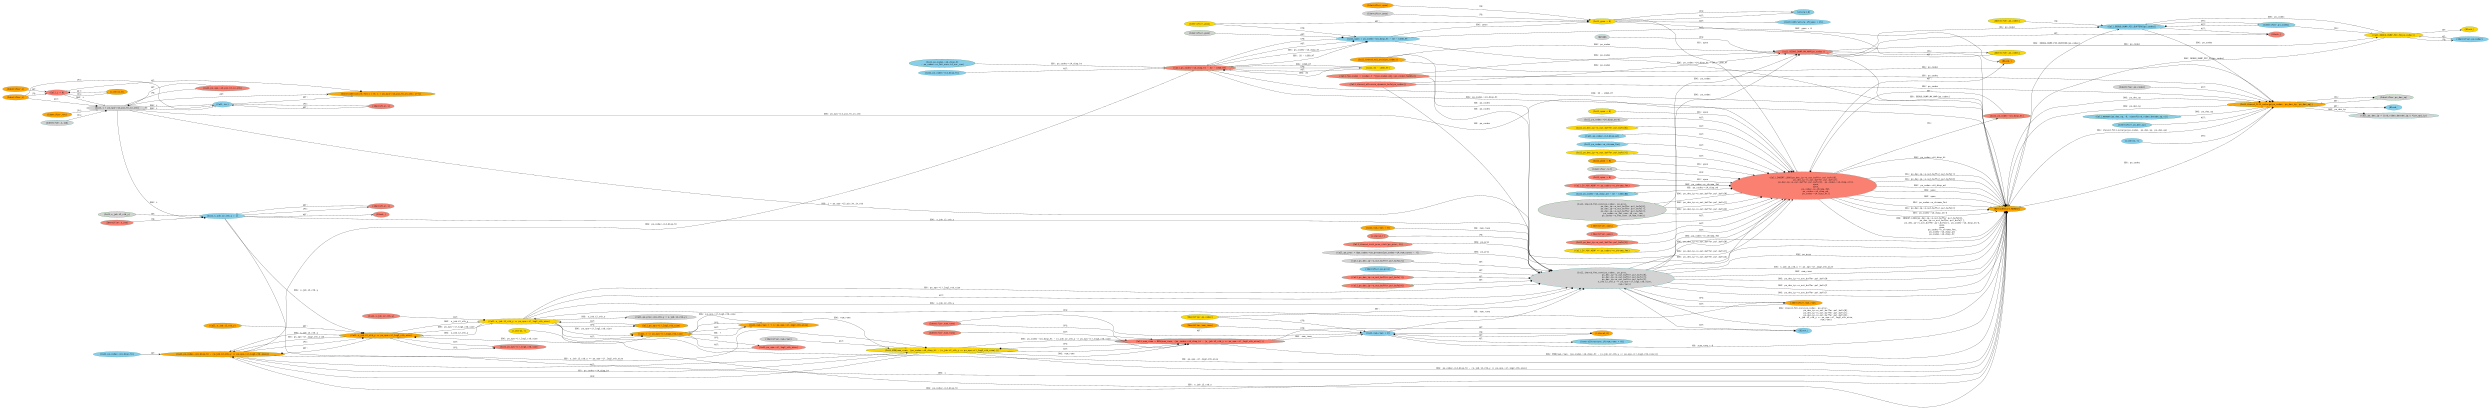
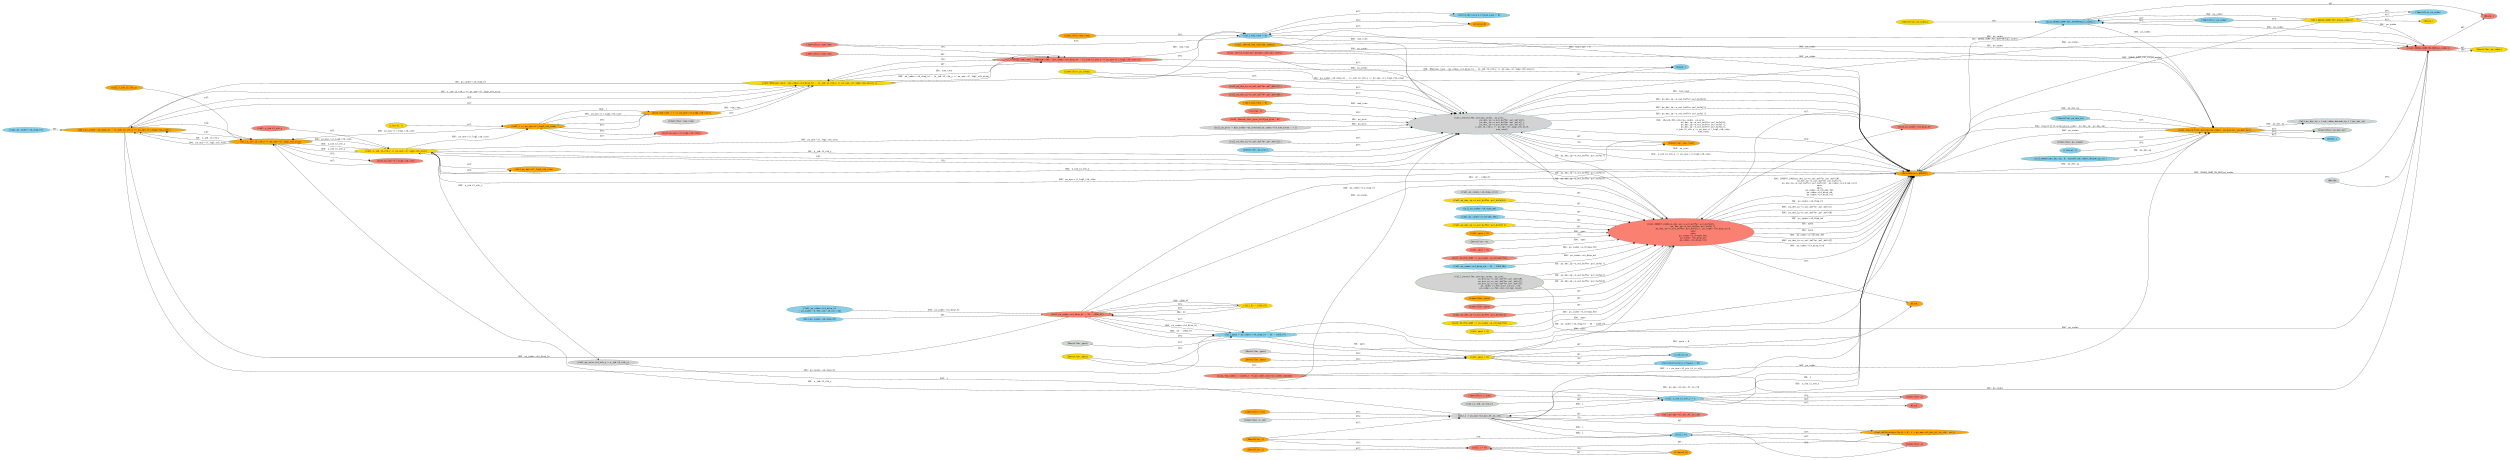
edge "(Call,DEBUG_DUMP_MV_MAP(ps_codec))" -> "(Call,DEBUG_DUMP_PIC_PU(ps_codec))": reversed
edge "(Call,i = 0)" -> "(Call,i < ps_sps->i2_pic_ht_in_ctb)": now "(Call,ps_proc->i4_ctb_y = s_job.i2_ctb_y)" -> "(Call,i < ps_sps->i2_pic_ht_in_ctb)"
